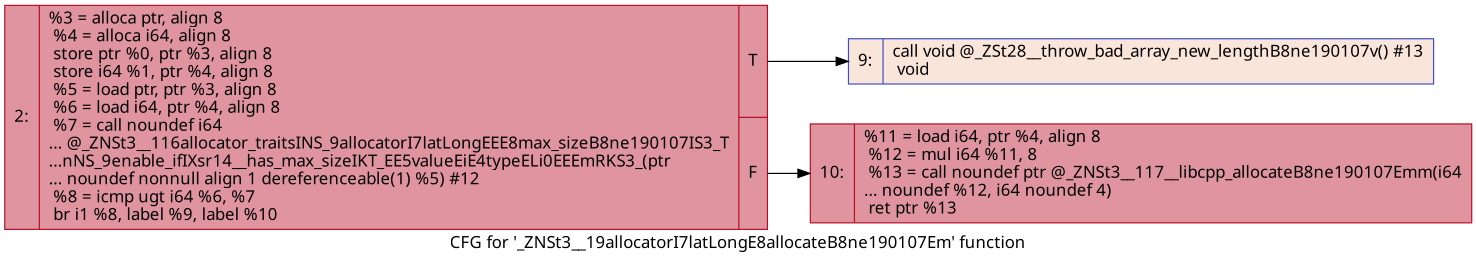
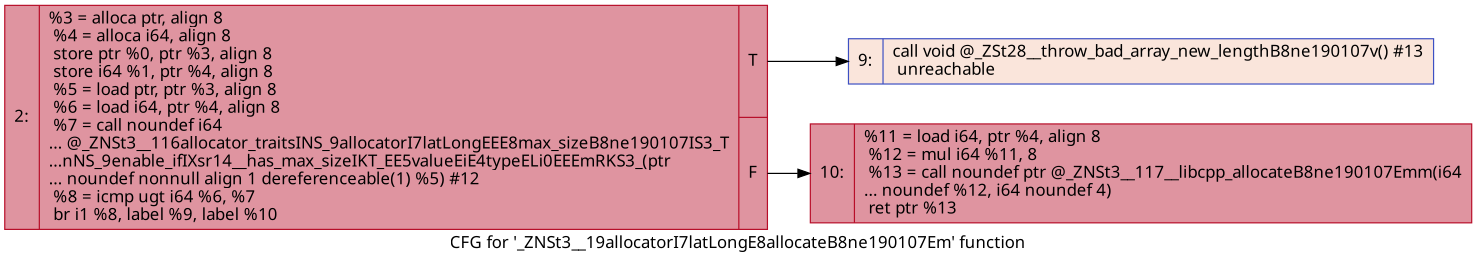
node "9:": text "void" -> "unreachable"
